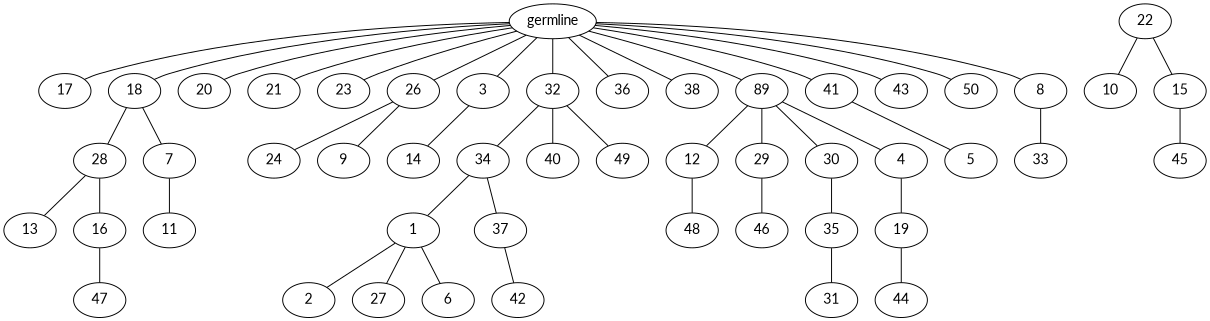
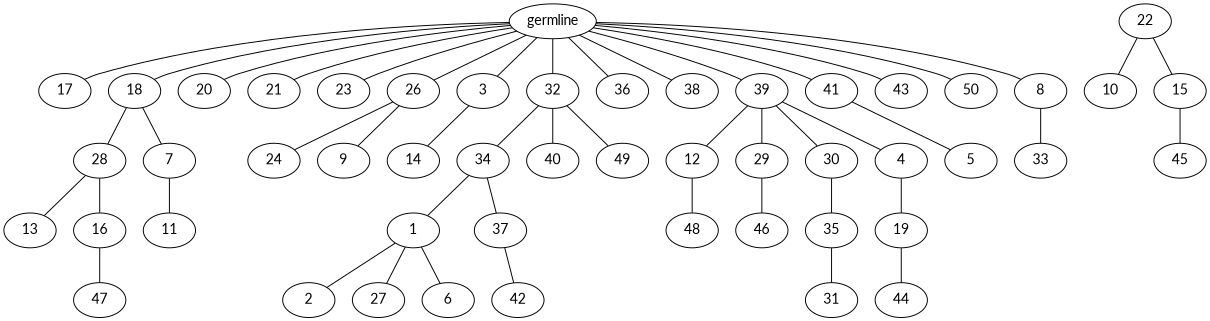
node "89": label "89" -> "39"
